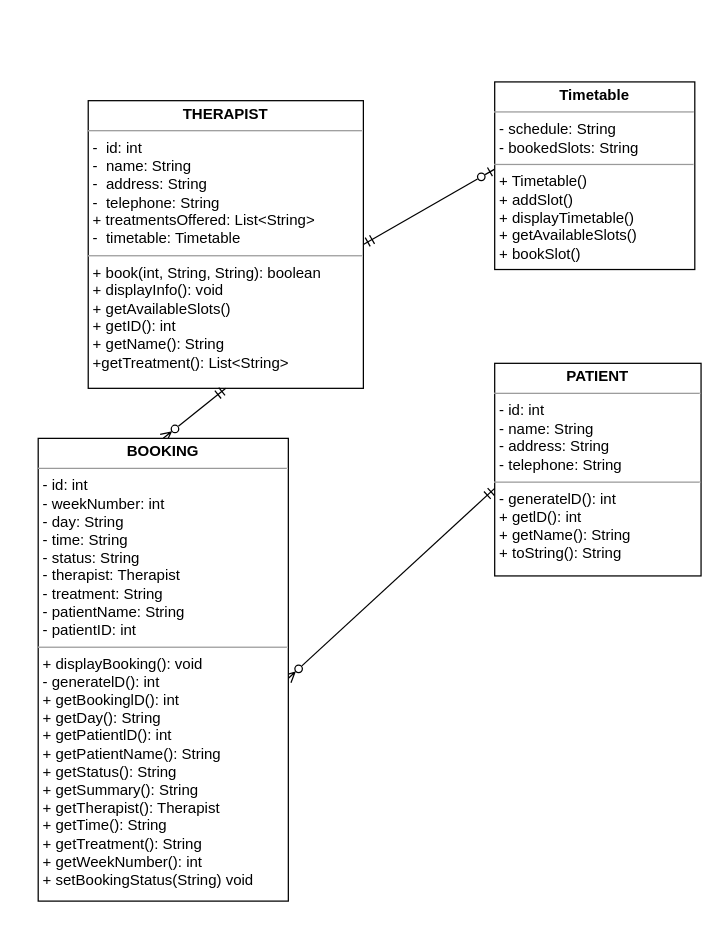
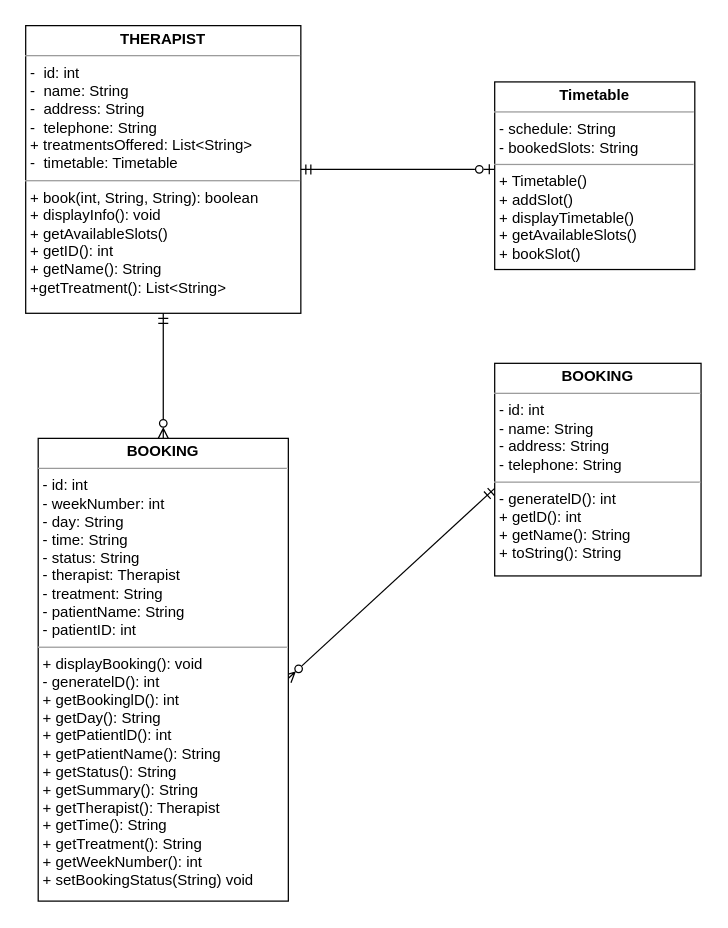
node "THERAPIST - id: int - name: String - address: String - telephone: String + treatmentsOffered: List<String> - timetable: Timetable + book(int, String, String): boolean + displayInfo(): void + getAvailableSlots() + getID(): int + getName(): String +getTreatment(): List<String>": moved (226, 244) -> (163, 169)
node "PATIENT - id: int - name: String - address: String - telephone: String - generatelD(): int + getlD(): int + getName(): String + toString(): String": label "PATIENT - id: int - name: String - address: String - telephone: String - generatelD(): int + getlD(): int + getName(): String + toString(): String" -> "BOOKING - id: int - name: String - address: String - telephone: String - generatelD(): int + getlD(): int + getName(): String + toString(): String"
